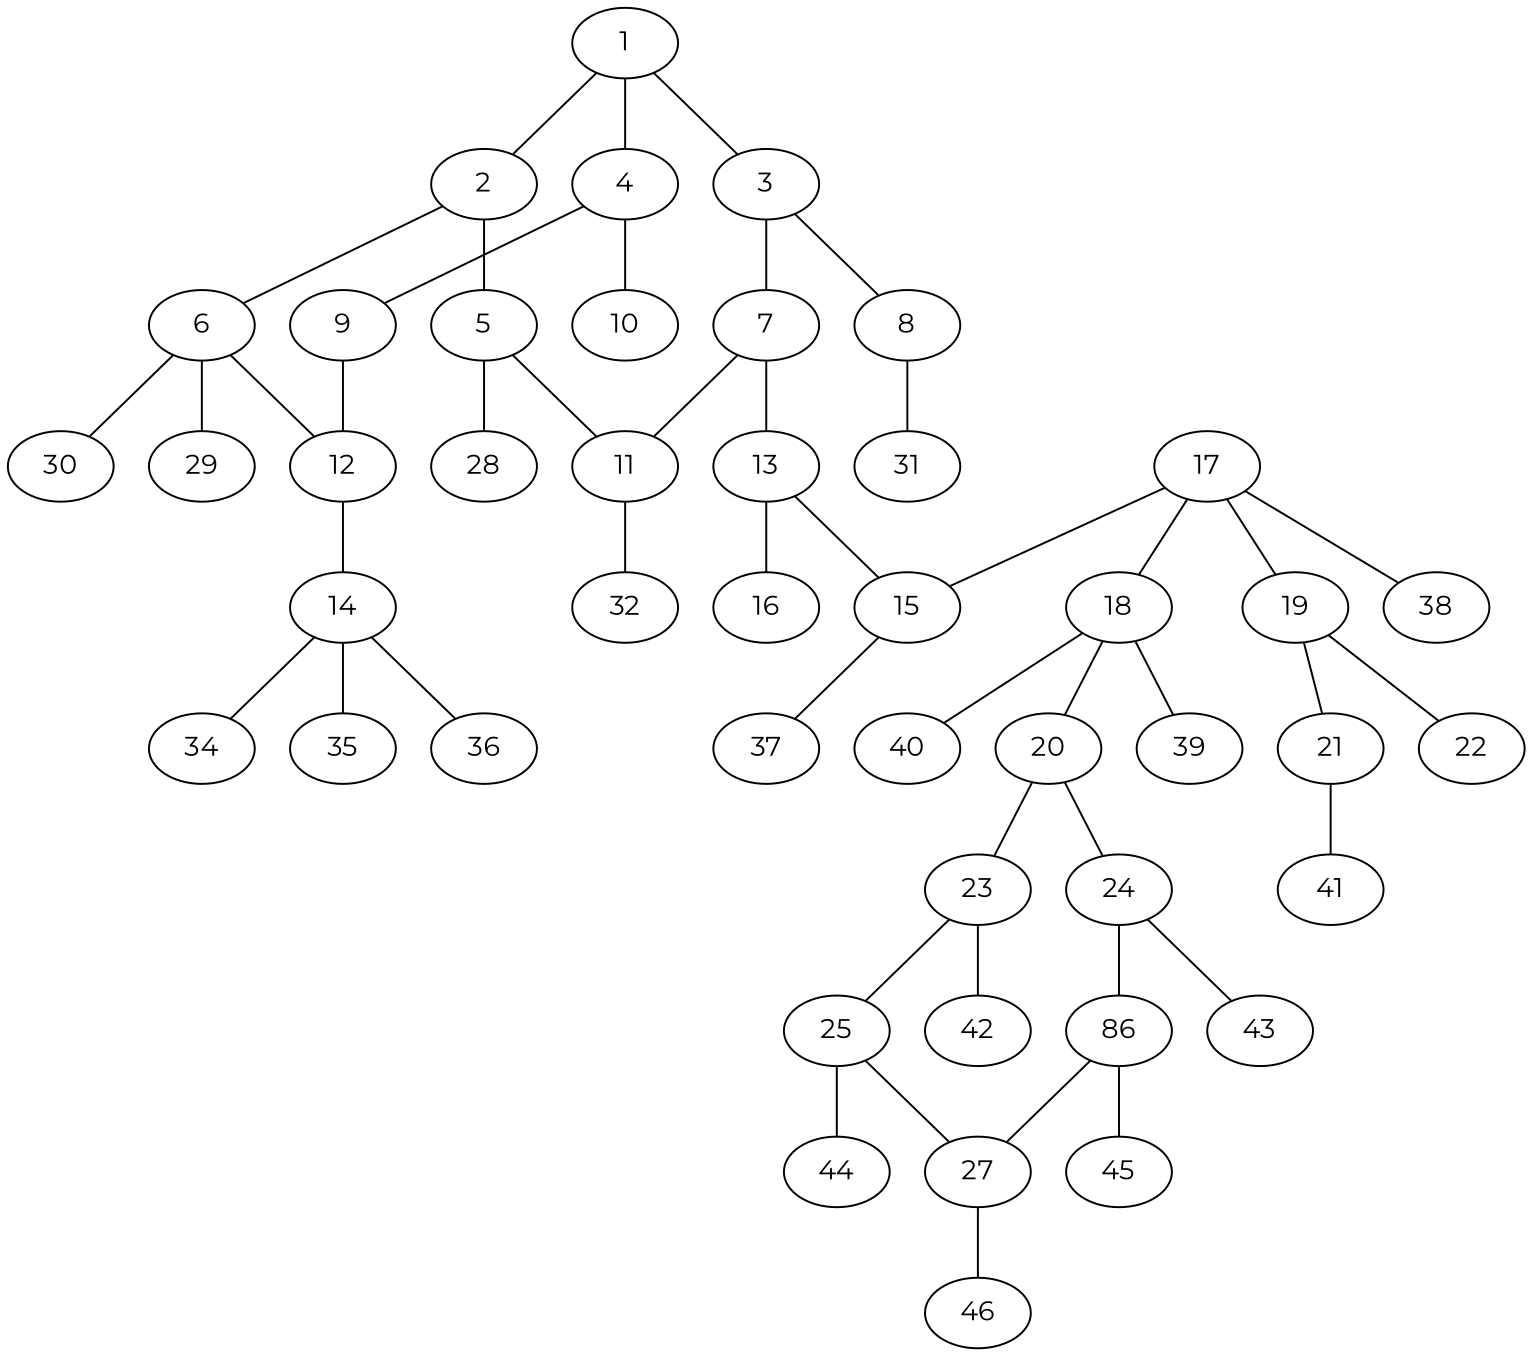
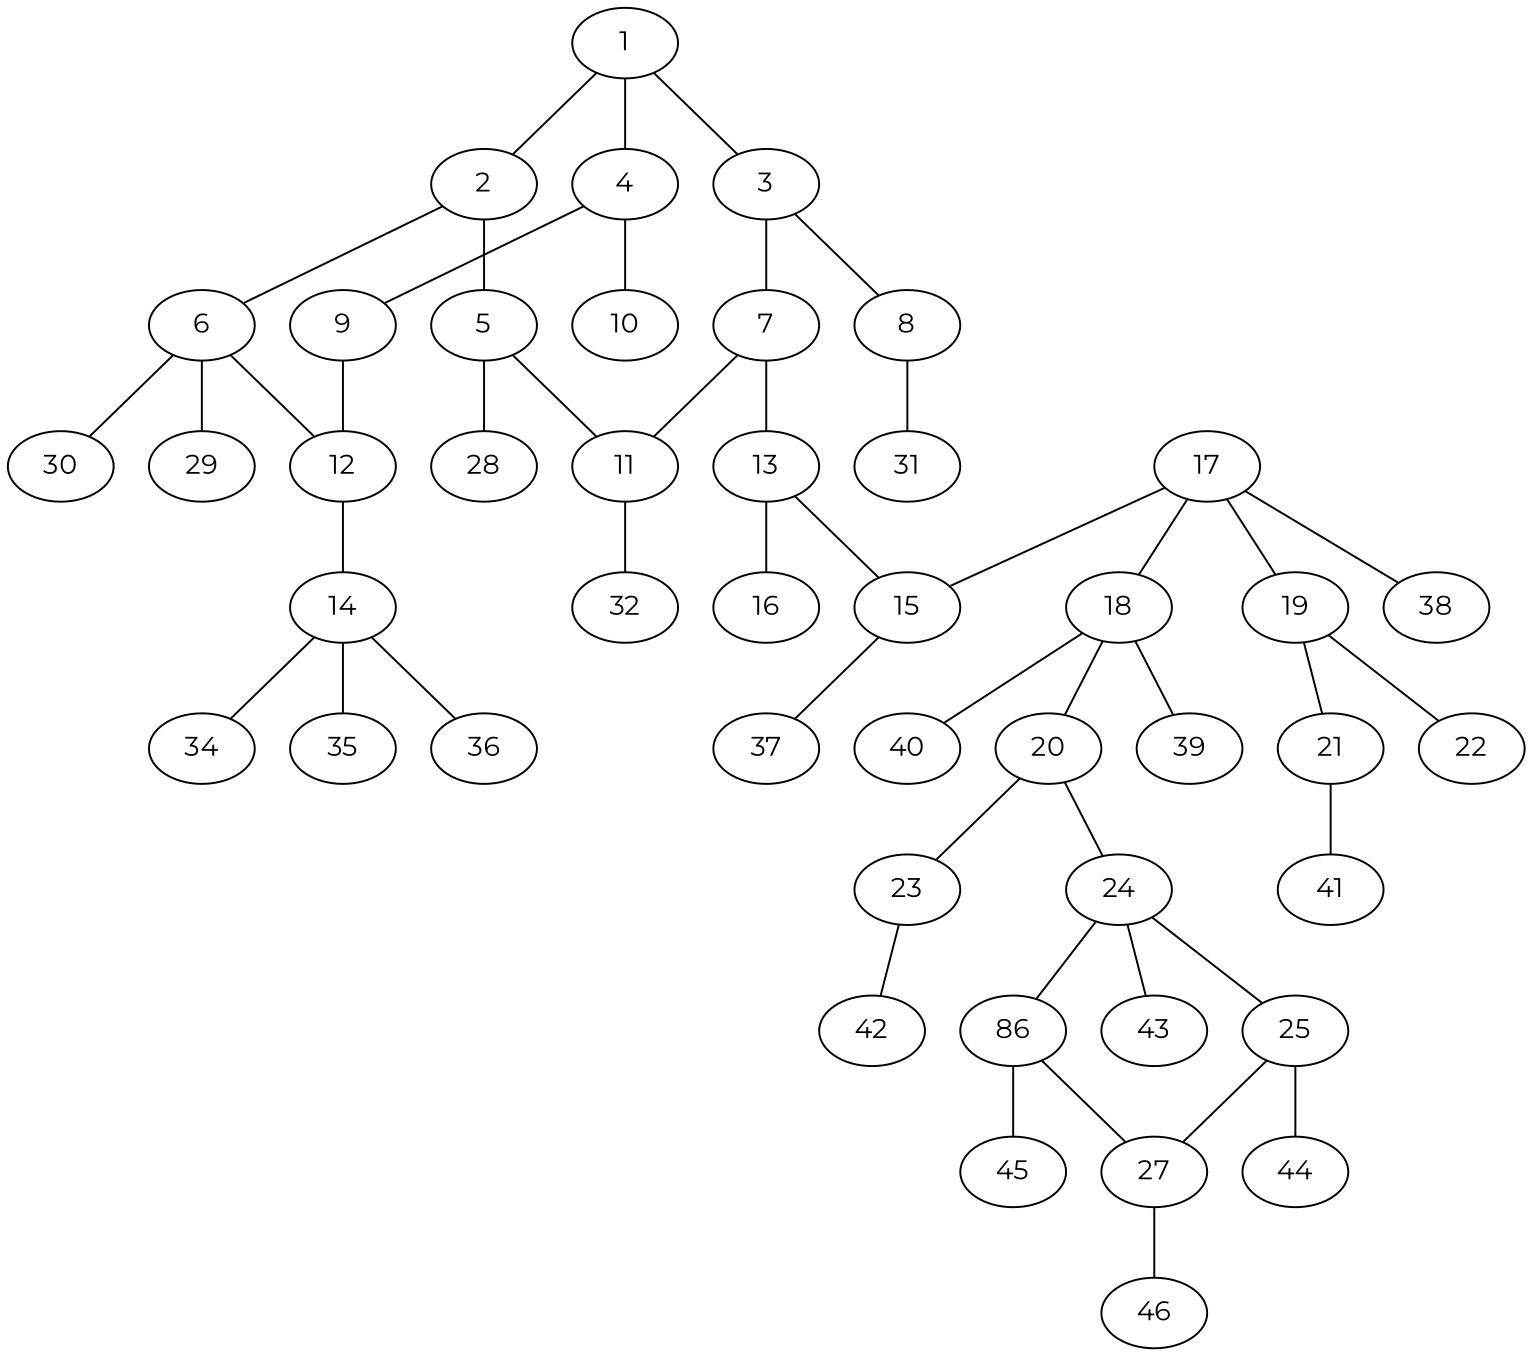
edge "23" -- "25": now "24" -- "25"
